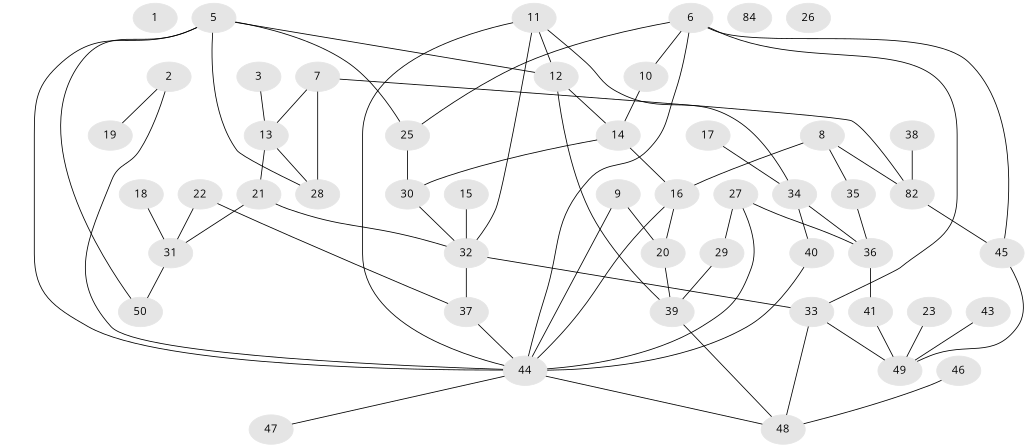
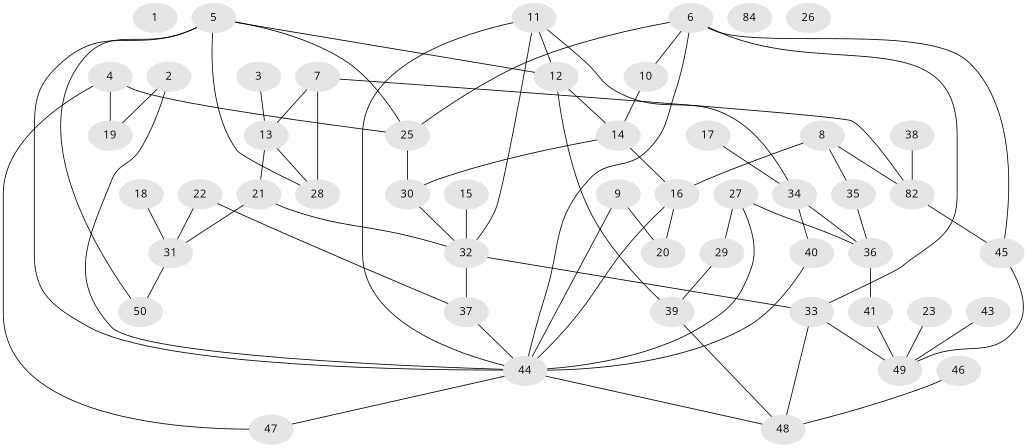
node "4": added
edge "20" -- "39": removed
